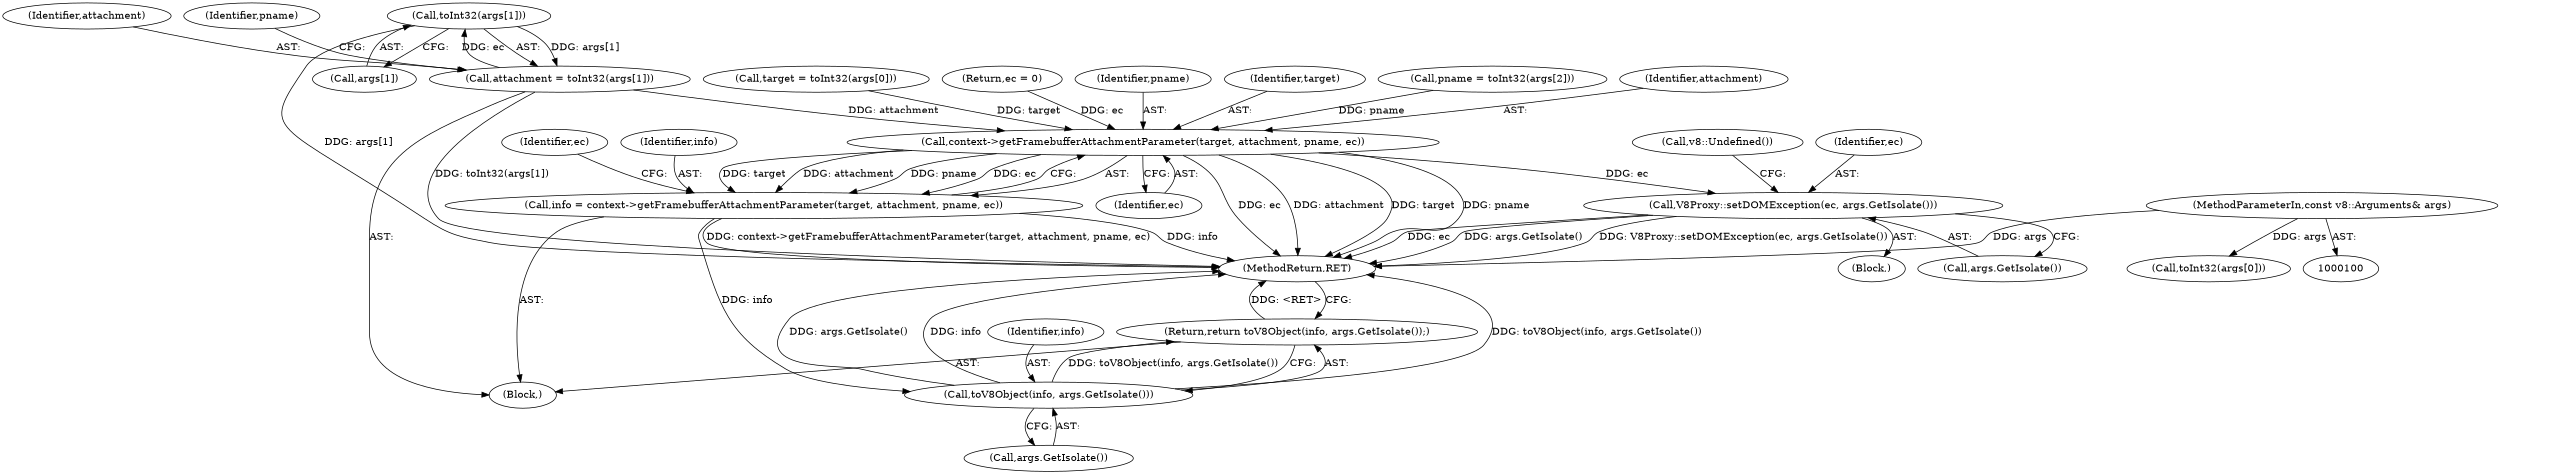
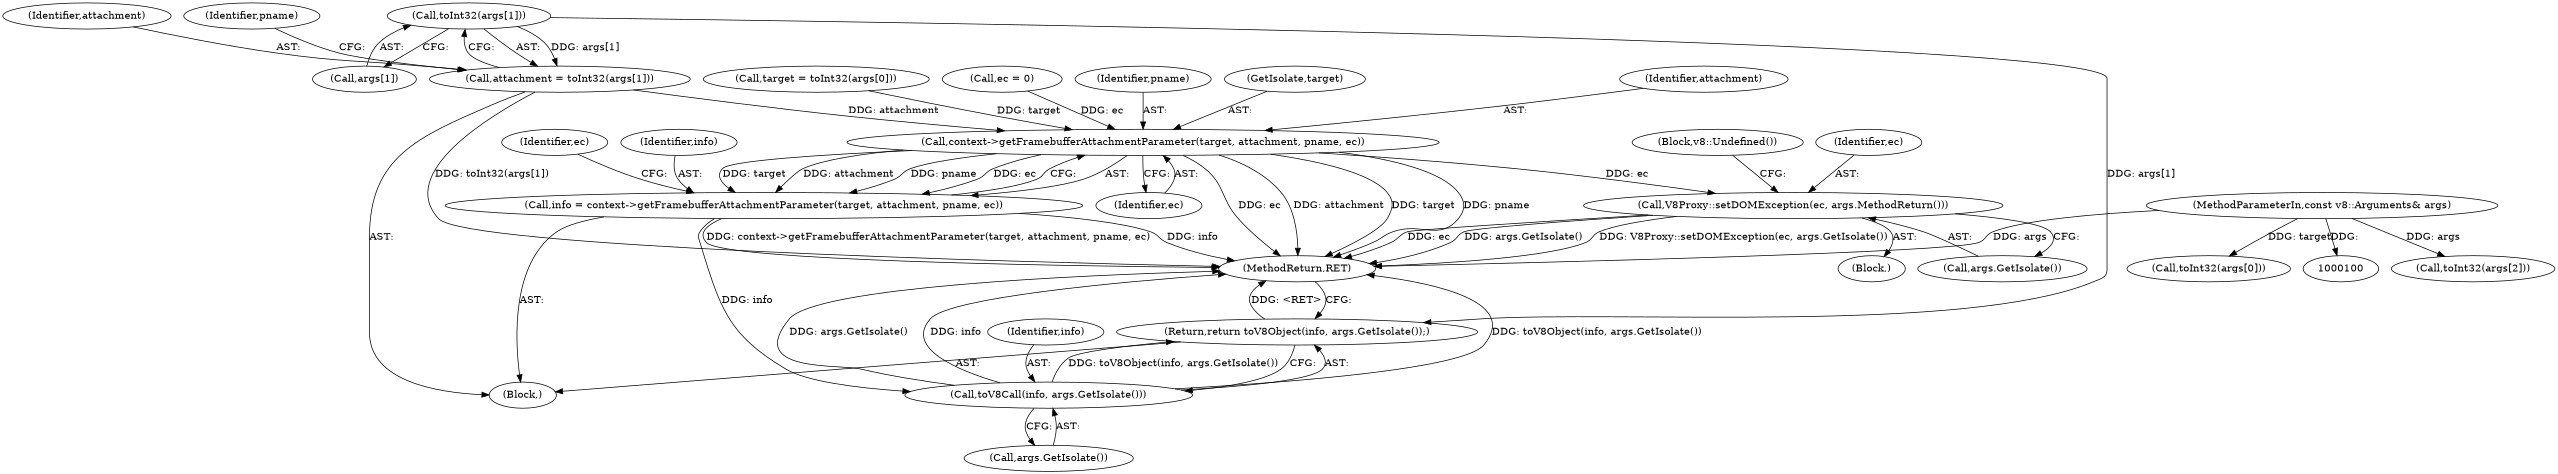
edge "(Call,attachment = toInt32(args[1]))" -> "(Call,toInt32(args[1]))": label "DDG: ec" -> "CFG: "
node "(Return,ec = 0)": label "(Return,ec = 0)" -> "(Call,ec = 0)"
node "(Identifier,target)": label "(Identifier,target)" -> "(GetIsolate,target)"
node "(Call,pname = toInt32(args[2]))": removed
node "(Call,v8::Undefined())": label "(Call,v8::Undefined())" -> "(Block,v8::Undefined())"
node "(Call,V8Proxy::setDOMException(ec, args.GetIsolate()))": label "(Call,V8Proxy::setDOMException(ec, args.GetIsolate()))" -> "(Call,V8Proxy::setDOMException(ec, args.MethodReturn()))"
edge "(MethodParameterIn,const v8::Arguments& args)" -> "(Call,toInt32(args[0]))": label "DDG: args" -> "DDG: target"
edge "(MethodParameterIn,const v8::Arguments& args)" -> "1000100": label "AST: " -> "DDG: "
edge "(Call,toInt32(args[1]))" -> "(MethodReturn,RET)": now "(Call,toInt32(args[1]))" -> "(Return,return toV8Object(info, args.GetIsolate());)"
node "(Call,toInt32(args[2]))": added
node "(Call,toV8Object(info, args.GetIsolate()))": label "(Call,toV8Object(info, args.GetIsolate()))" -> "(Call,toV8Call(info, args.GetIsolate()))"
